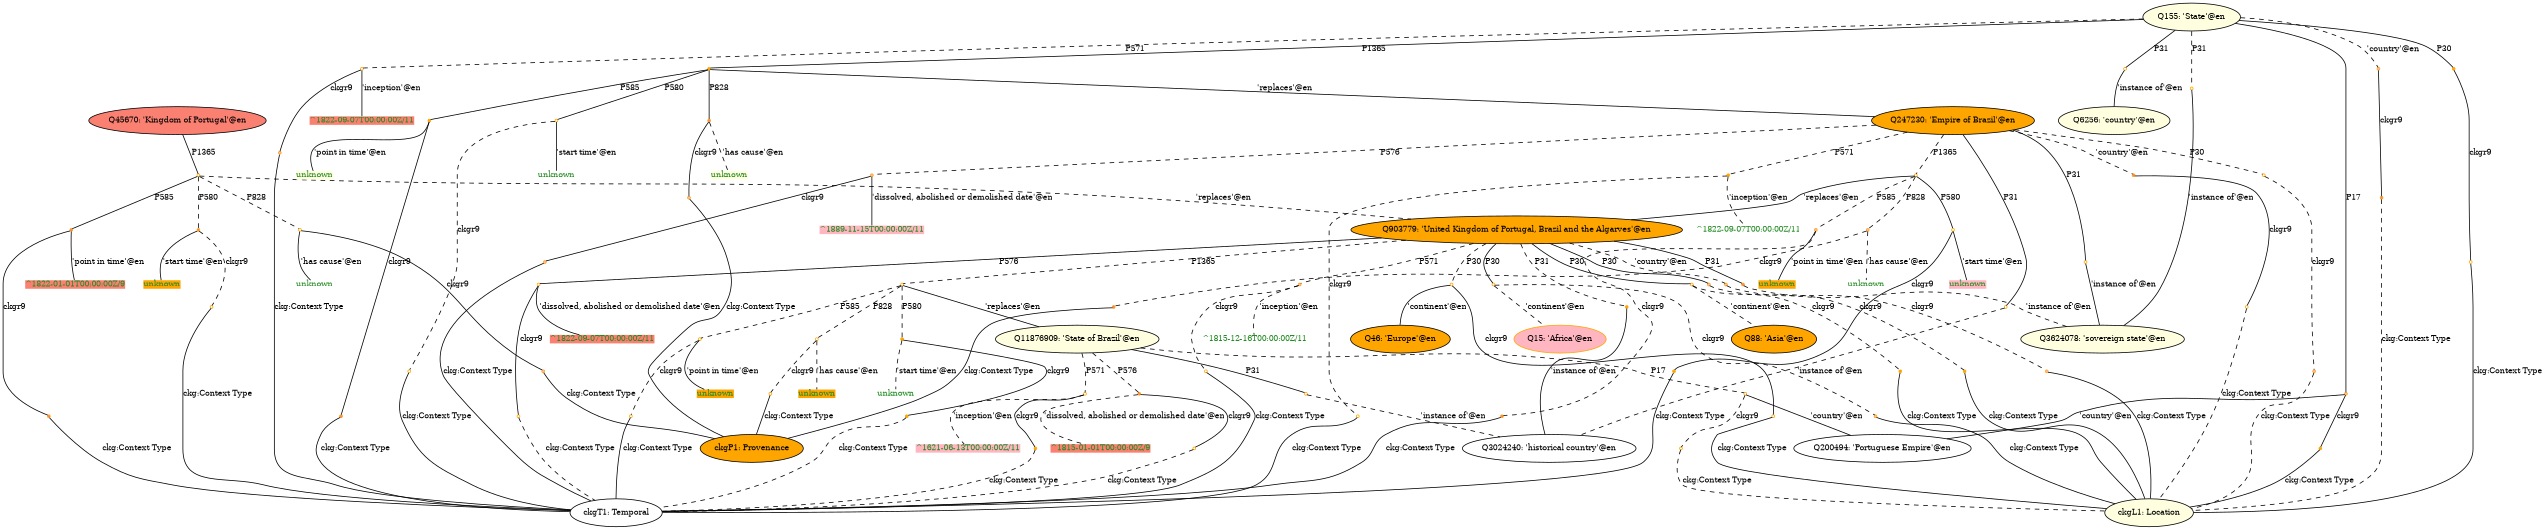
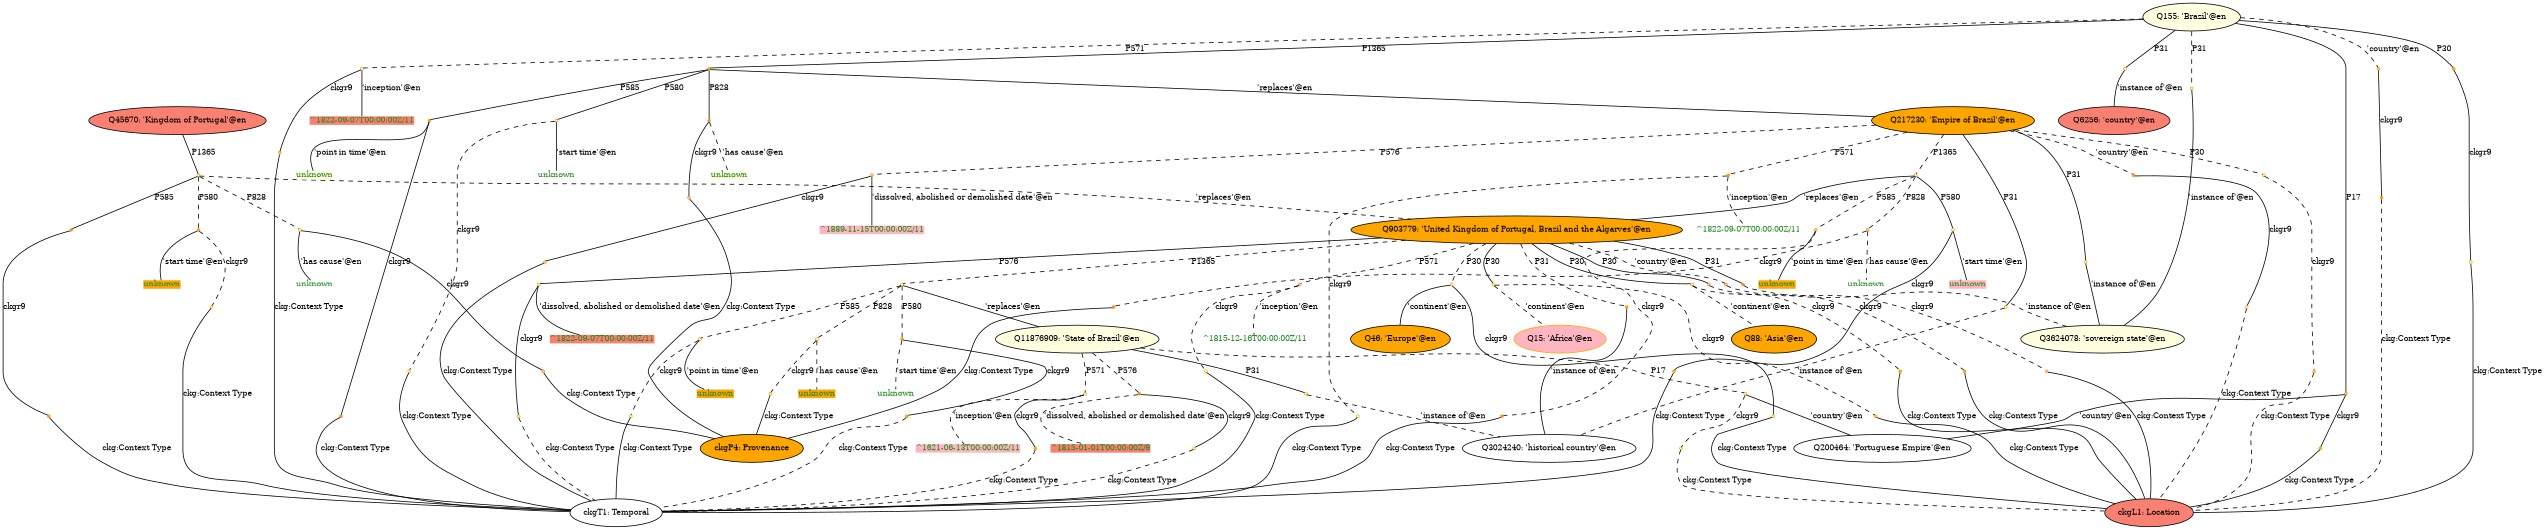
node "Q155: 'State'@en": label "Q155: 'State'@en" -> "Q155: 'Brazil'@en"
node "Q247230: 'Empire of Brazil'@en": label "Q247230: 'Empire of Brazil'@en" -> "Q217230: 'Empire of Brazil'@en"
node "Q6256: 'country'@en": fillcolor lightyellow -> salmon
node "^1822-01-01T00:00:00Z/9": removed
node "ckgP1: Provenance": label "ckgP1: Provenance" -> "ckgP4: Provenance"
node "Q200494: 'Portuguese Empire'@en": label "Q200494: 'Portuguese Empire'@en" -> "Q200464: 'Portuguese Empire'@en"
node "ckgL1: Location": fillcolor lightyellow -> salmon
